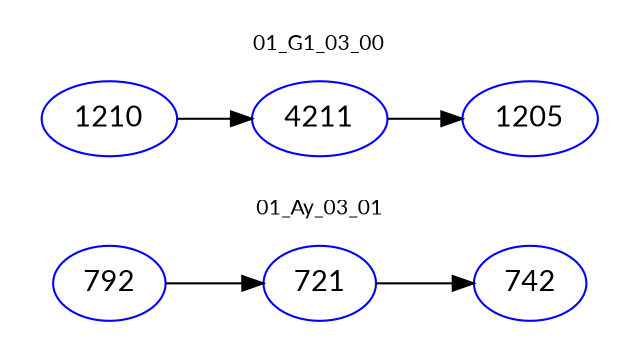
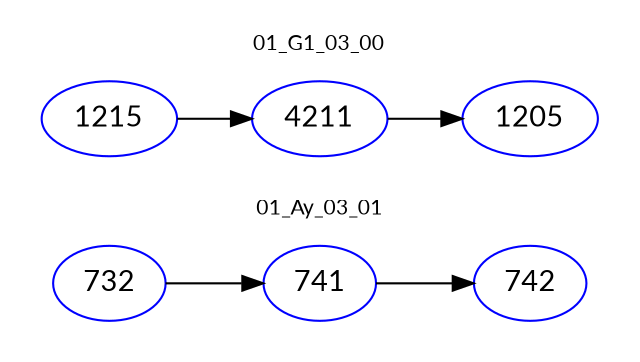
node "1210": label "1210" -> "1215"
node "792": label "792" -> "732"
node "721": label "721" -> "741"
